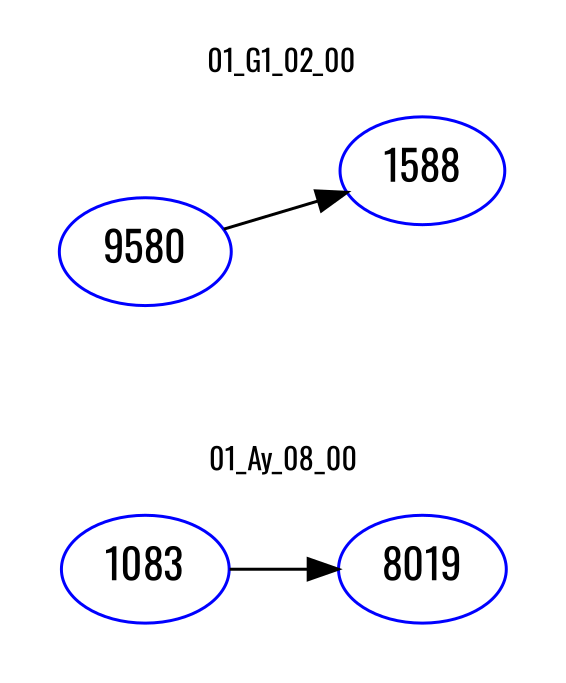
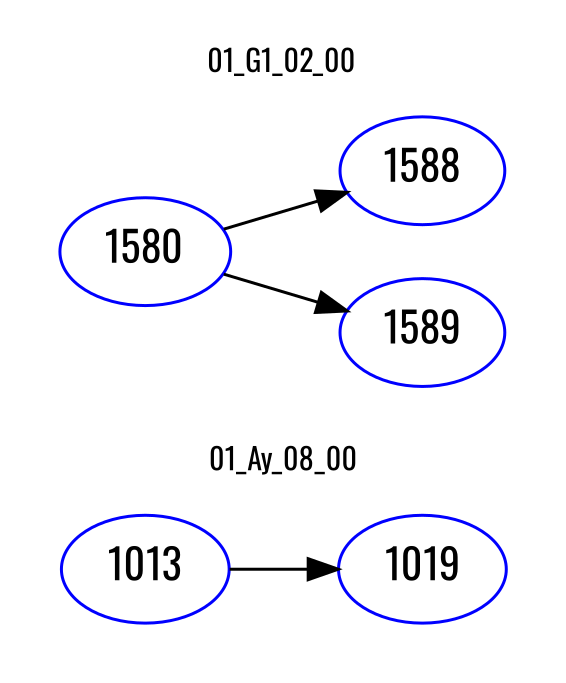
node "9580": label "9580" -> "1580"
node "1589": added
node "1083": label "1083" -> "1013"
node "8019": label "8019" -> "1019"
